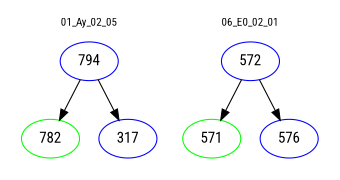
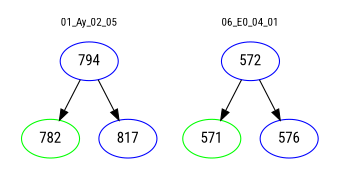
cluster "06_E0_02_01": label "06_E0_02_01" -> "06_E0_04_01"
node "317": label "317" -> "817"
